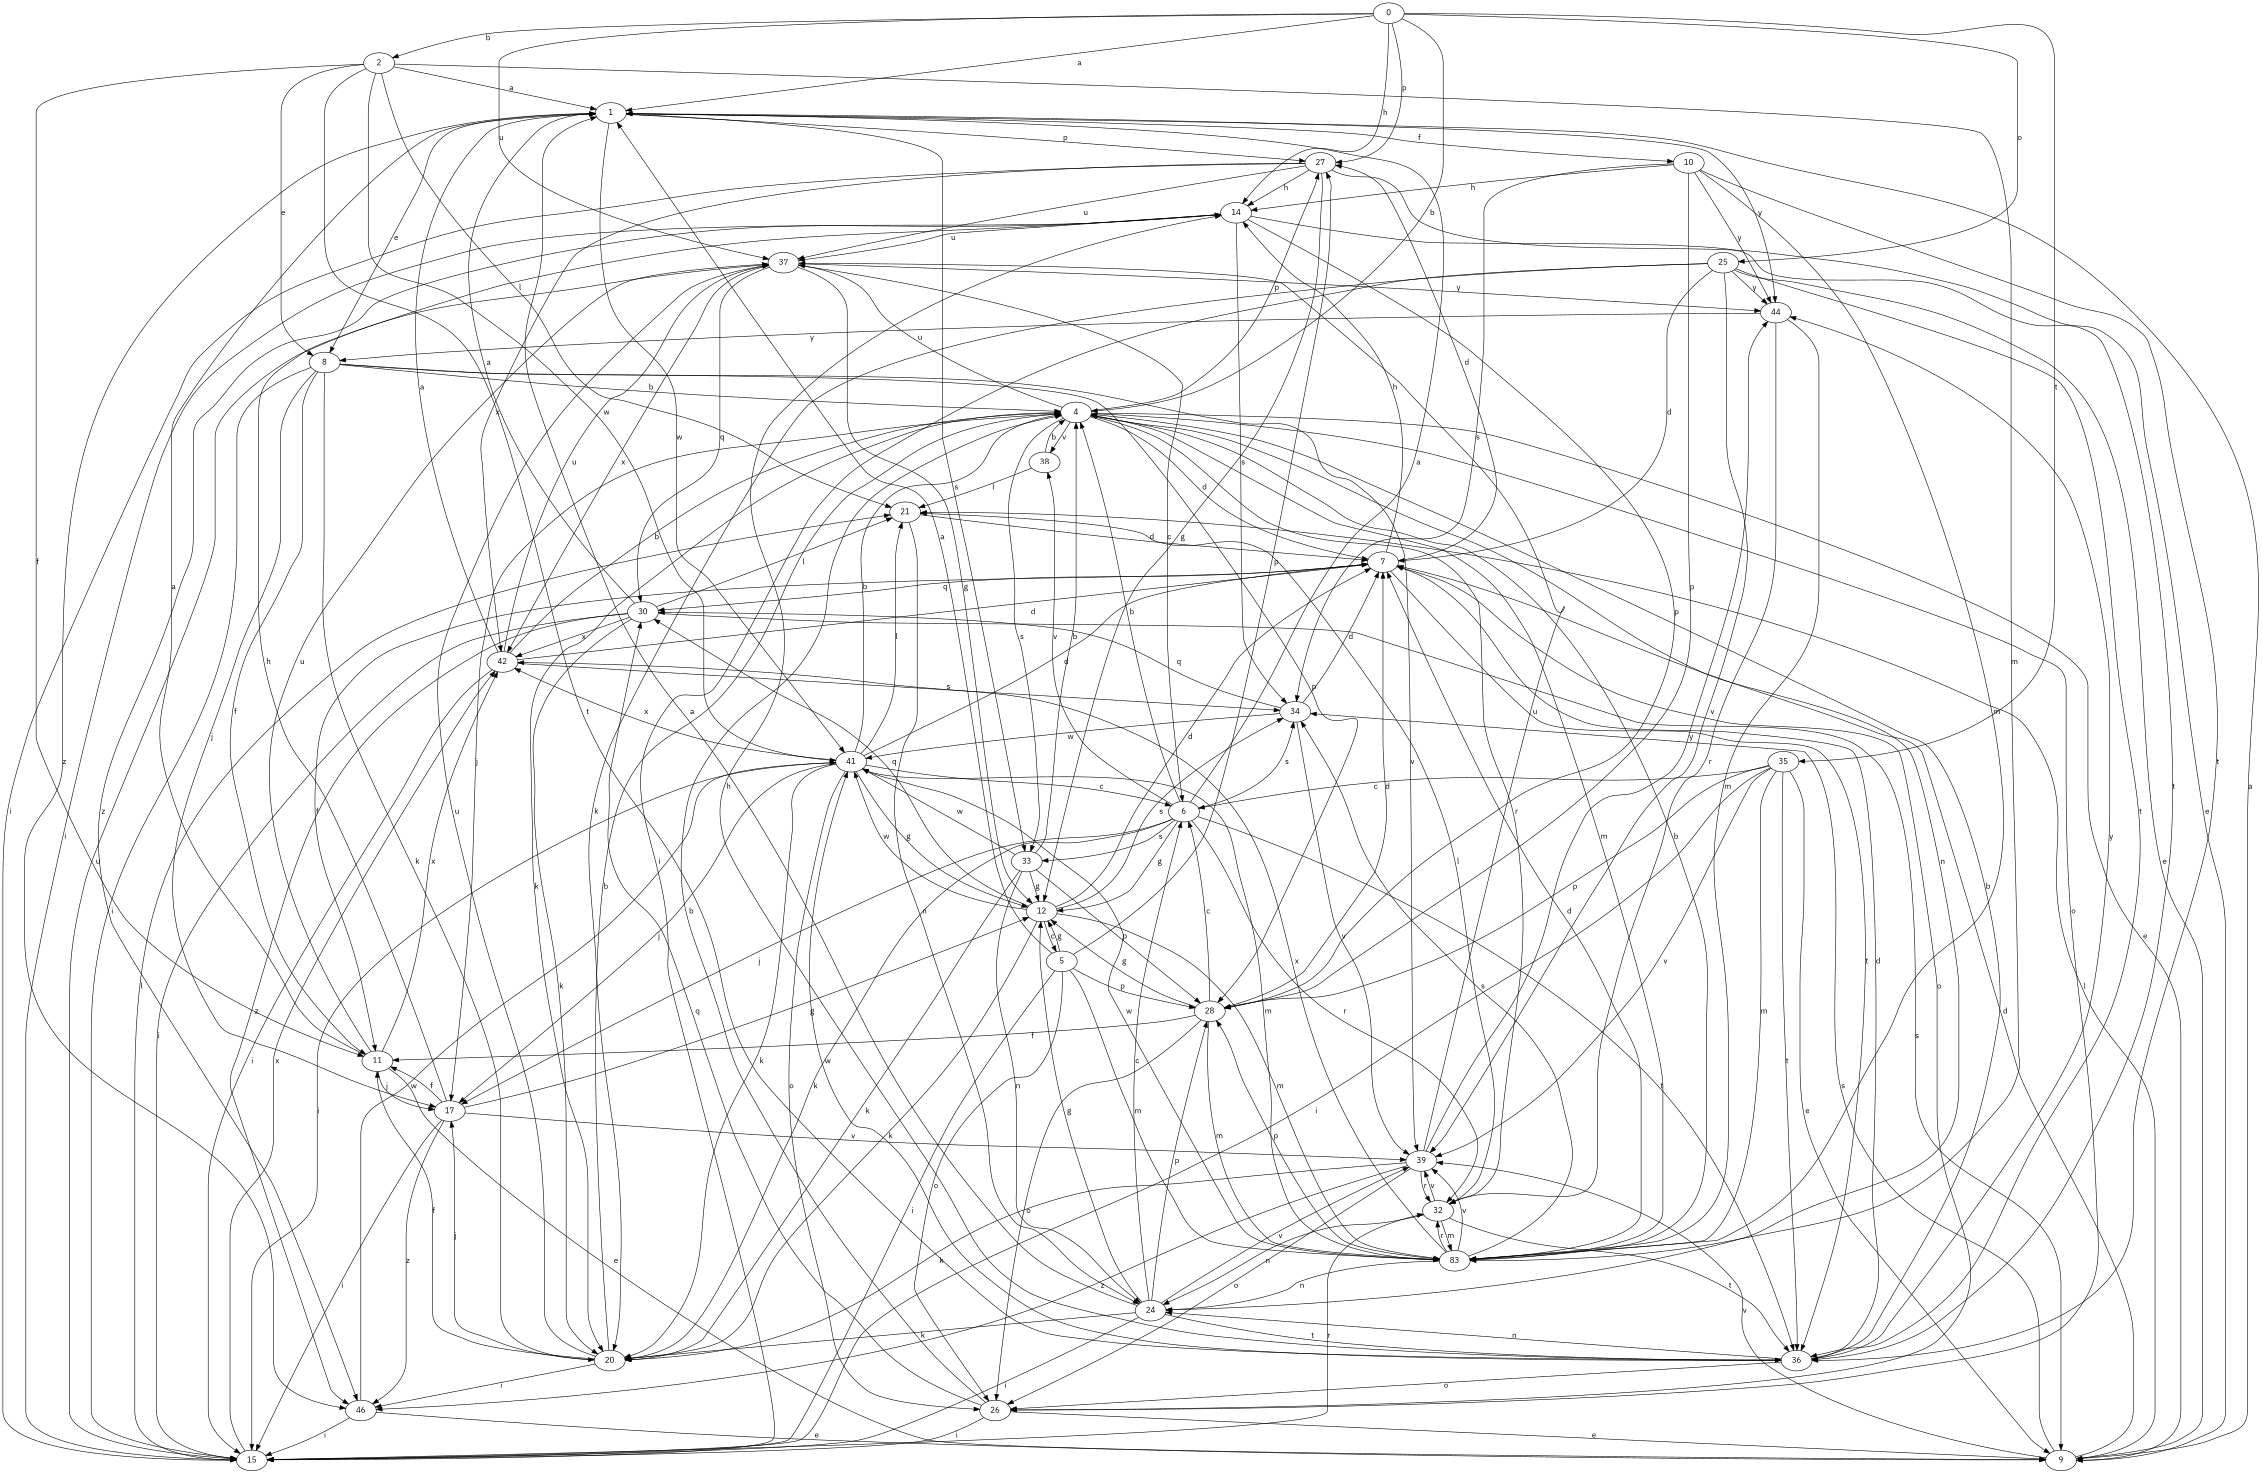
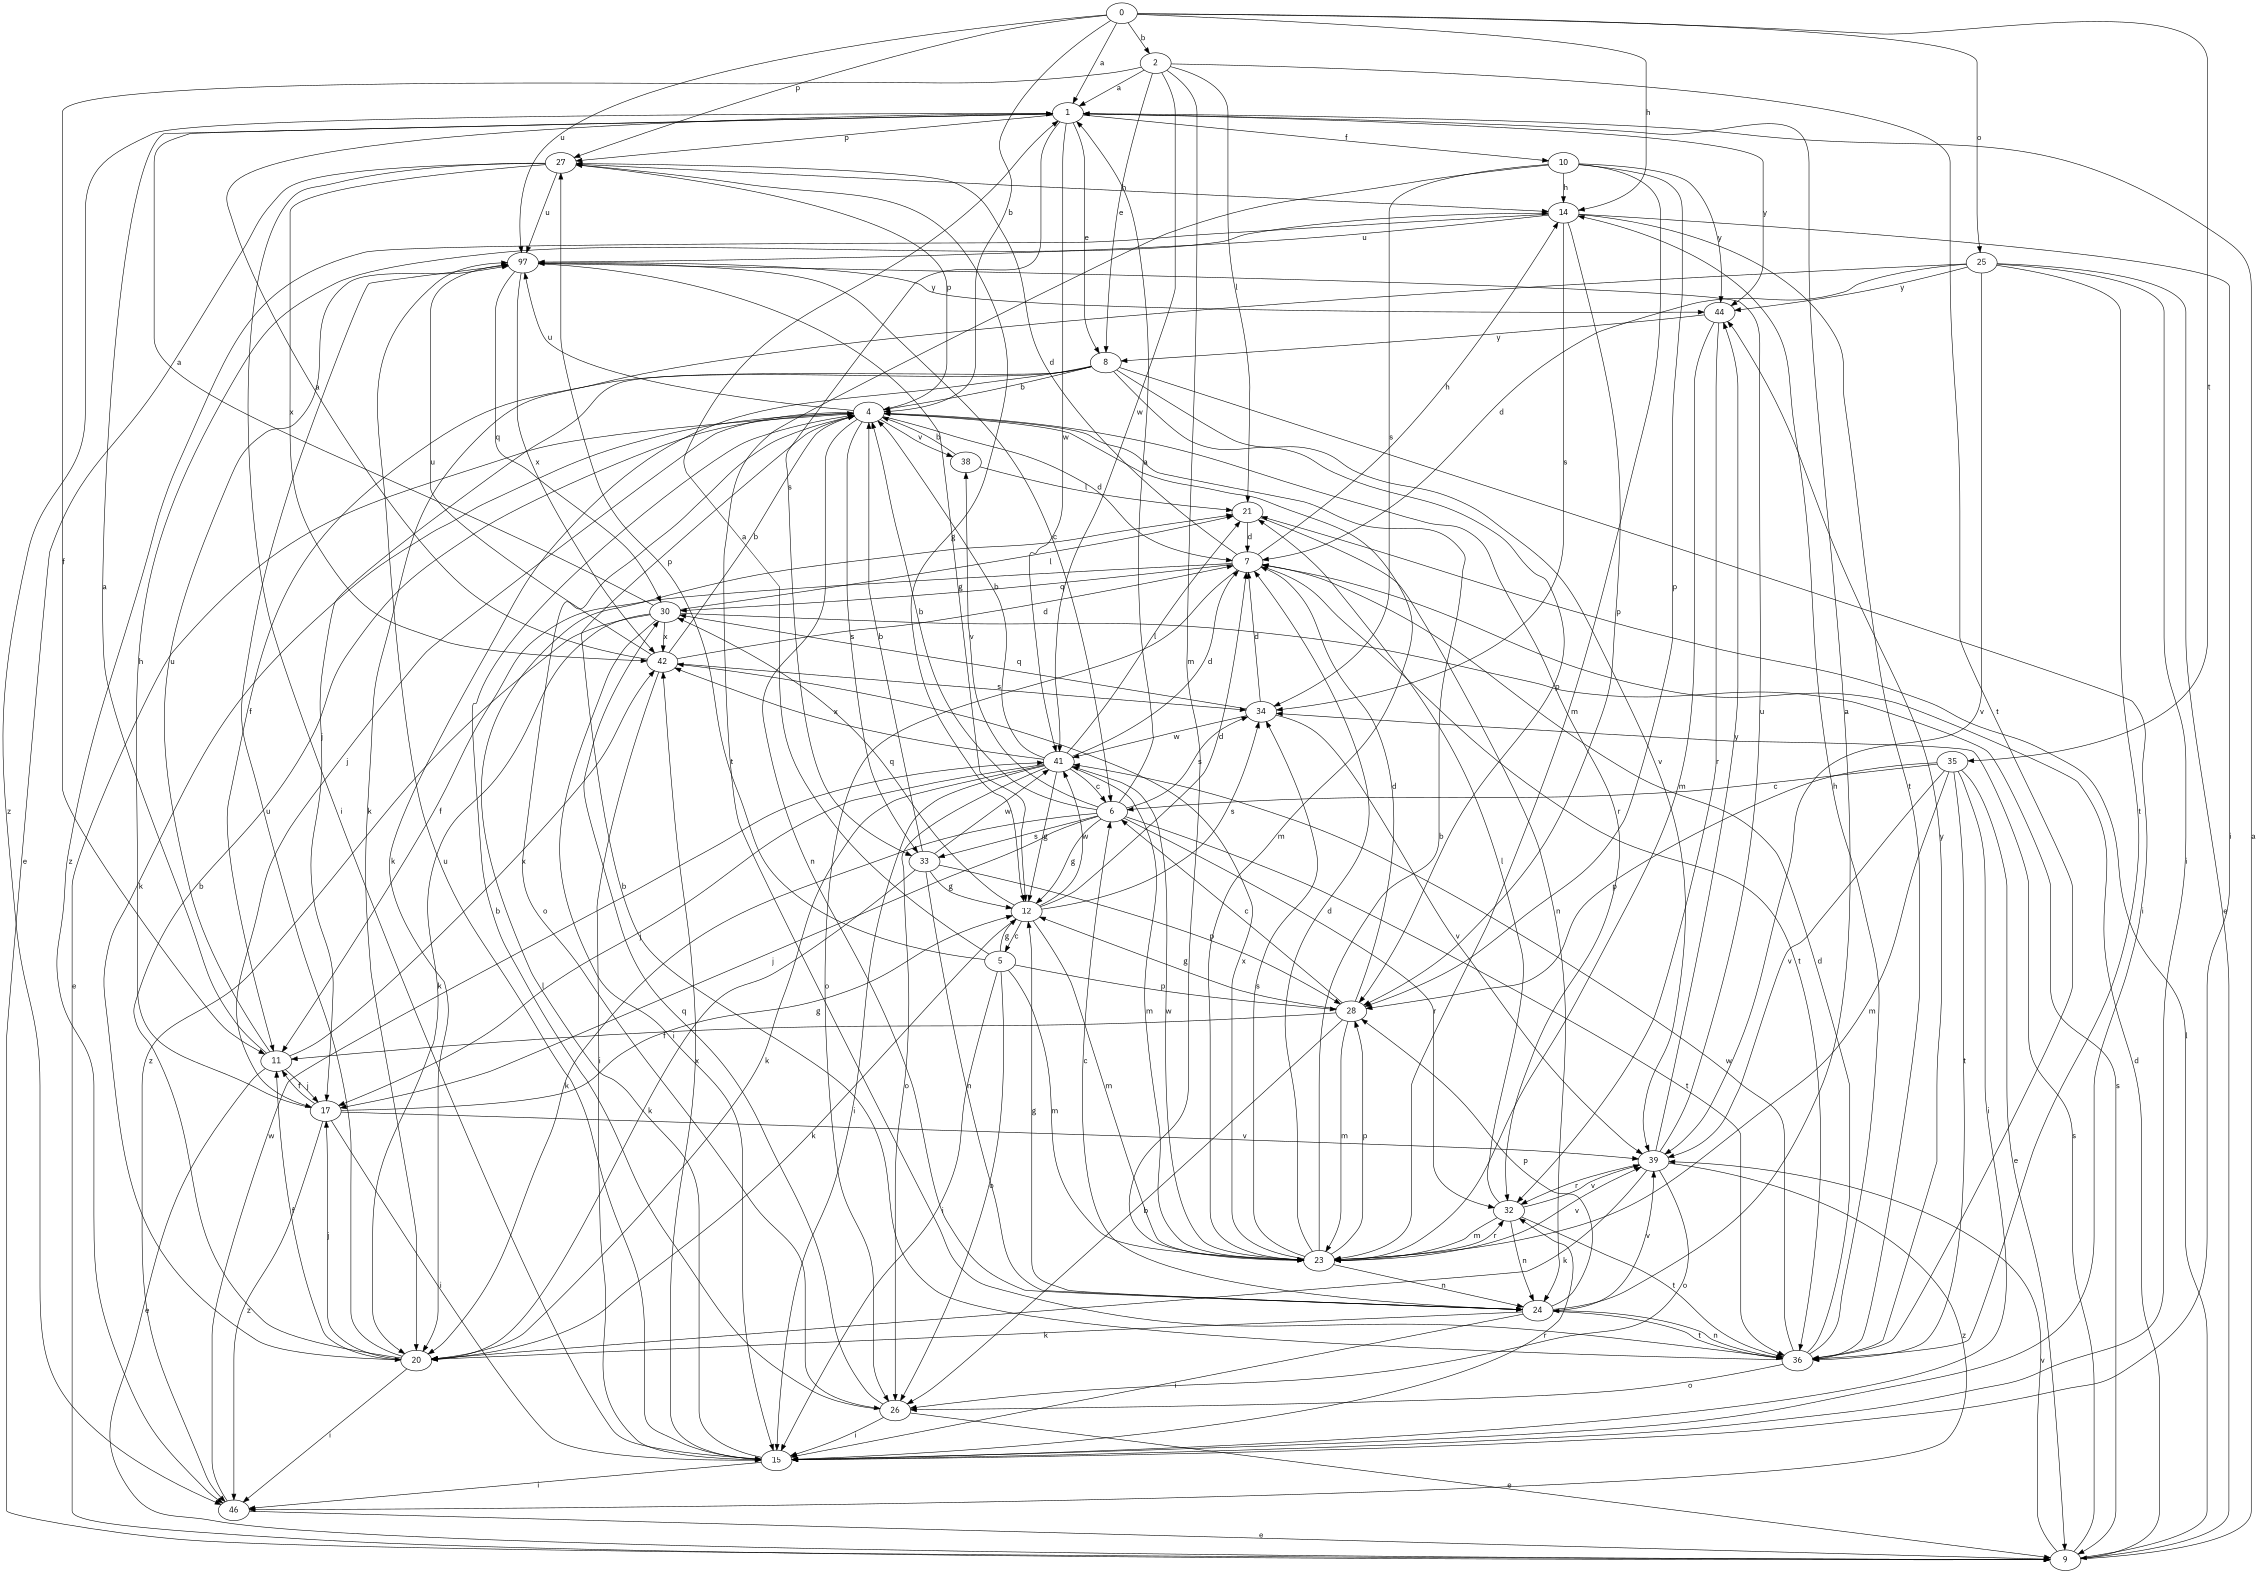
node "37": label "37" -> "97"
edge "28" -> "26": label "o" -> "b"
node "83": label "83" -> "23"
edge "46" -> "15": reversed
